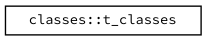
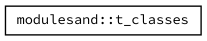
node "classes::t_classes": label "classes::t_classes" -> "modulesand::t_classes"
